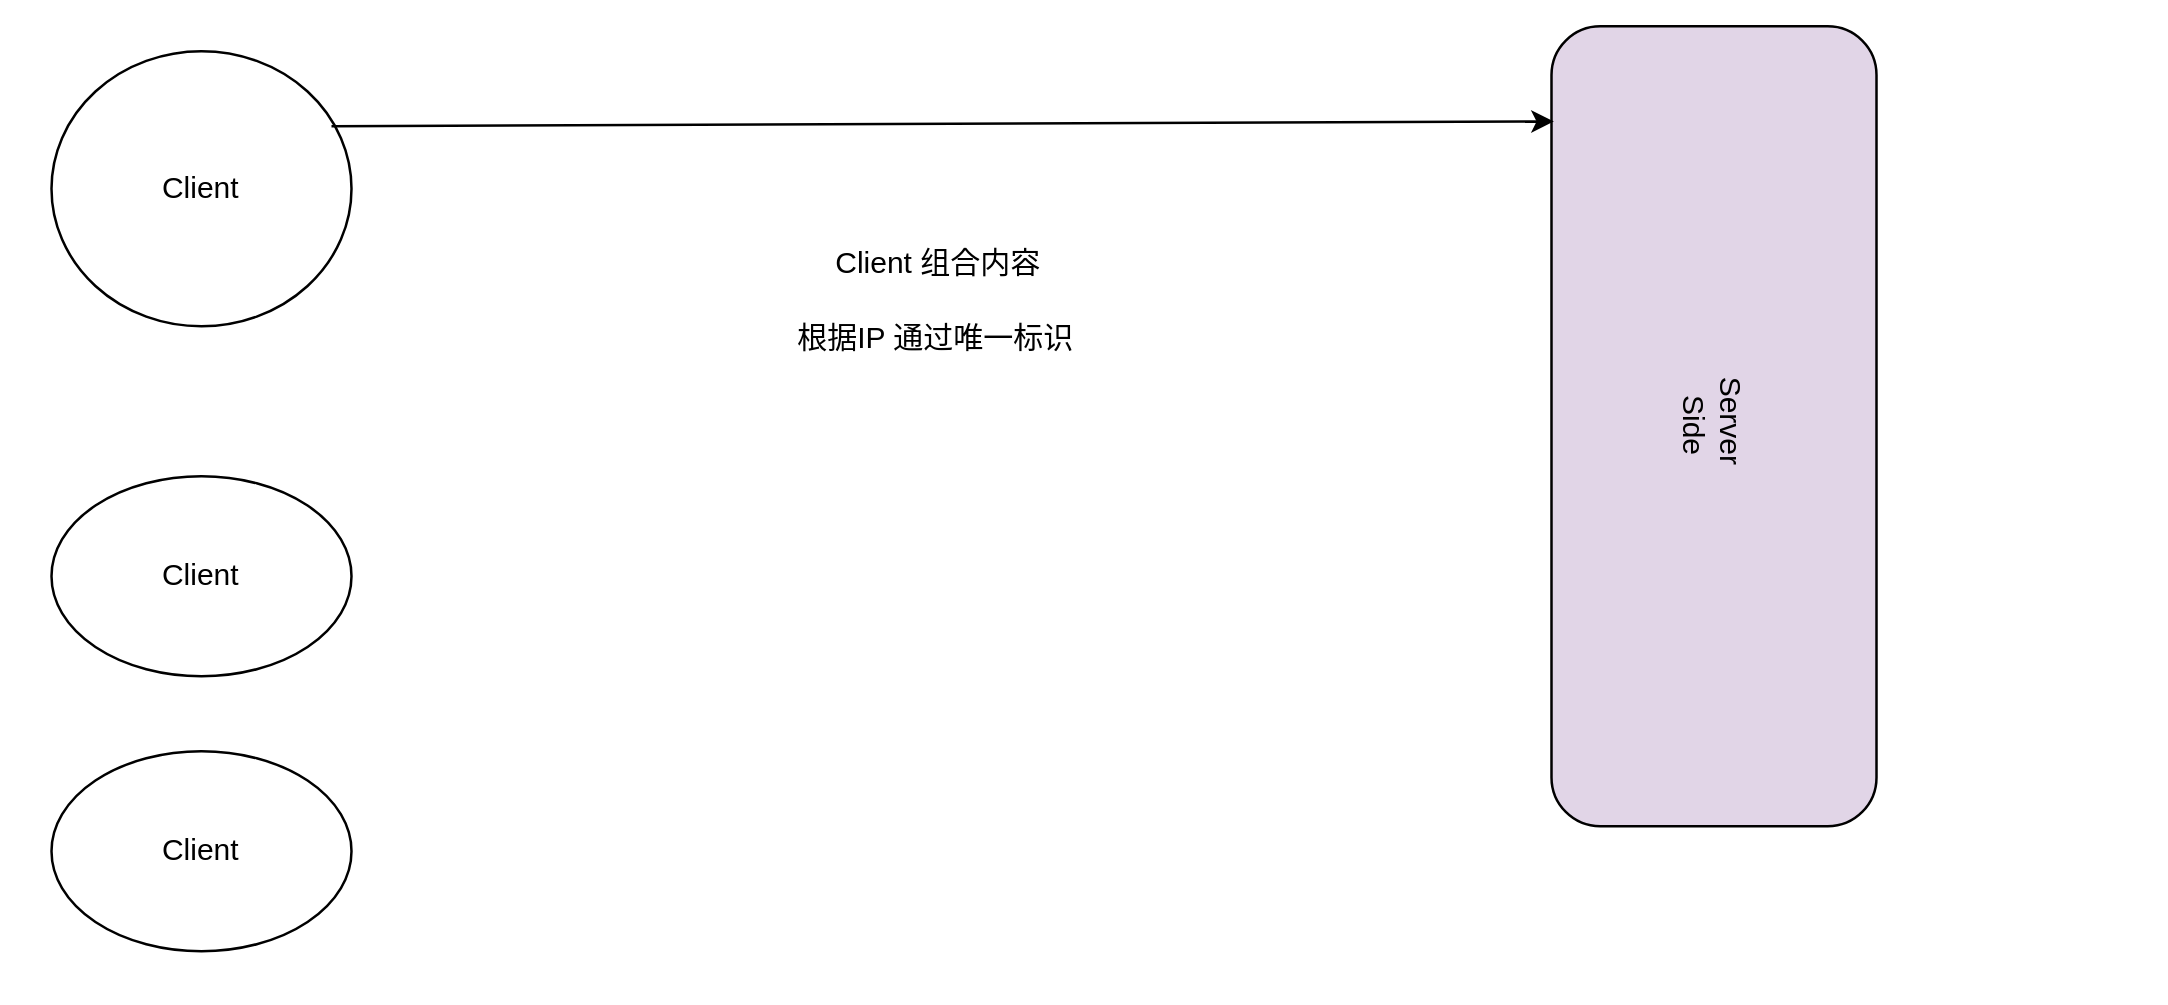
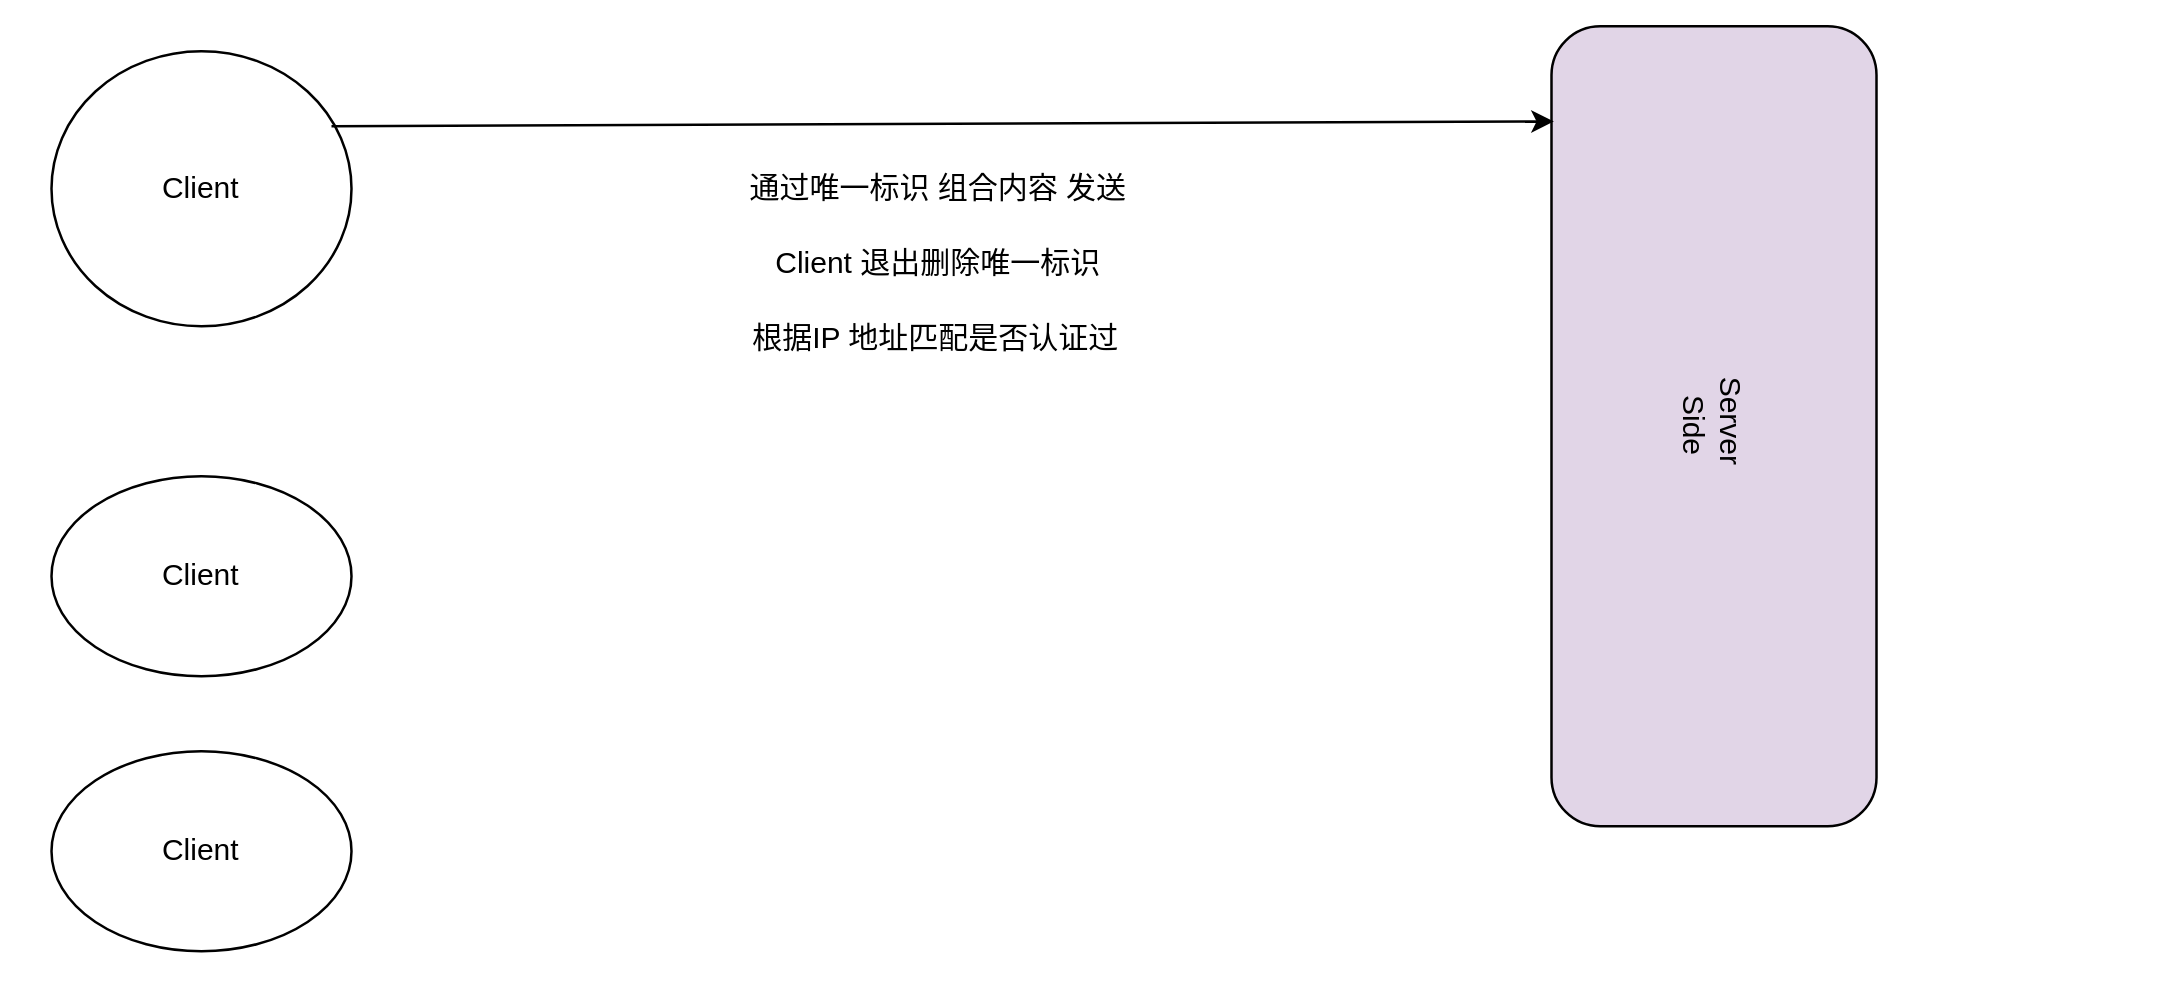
node "通过唯一标识 组合内容 发送": added
node "Client 组合内容": label "Client 组合内容" -> "Client 退出删除唯一标识"
node "根据IP 通过唯一标识": label "根据IP 通过唯一标识" -> "根据IP 地址匹配是否认证过"
